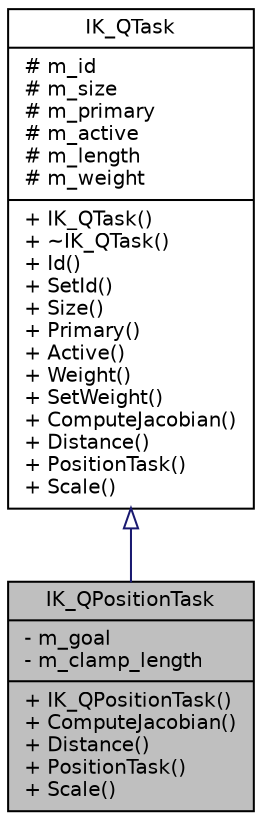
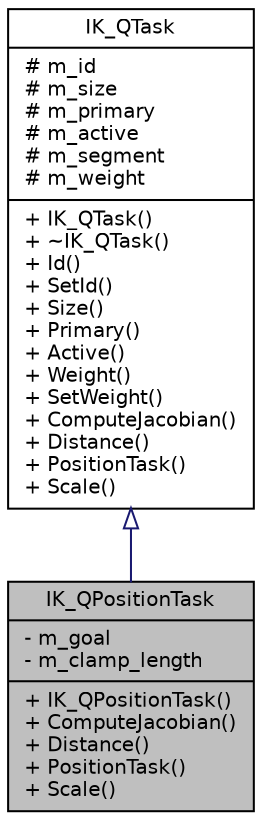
node "IK_QTask": text "# m_length" -> "# m_segment"
